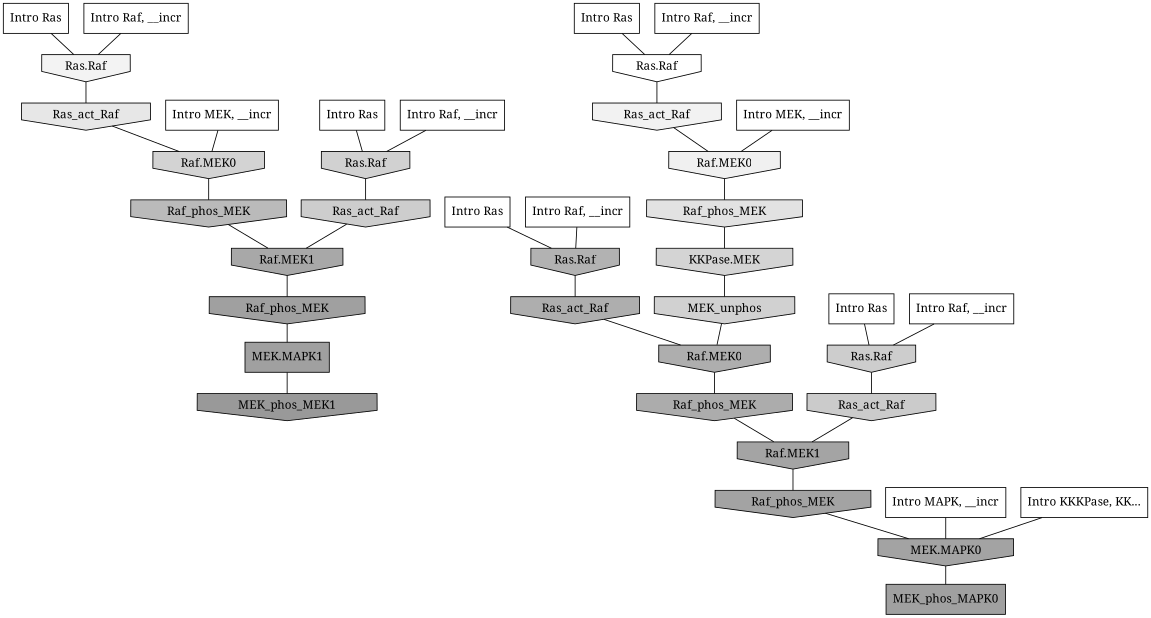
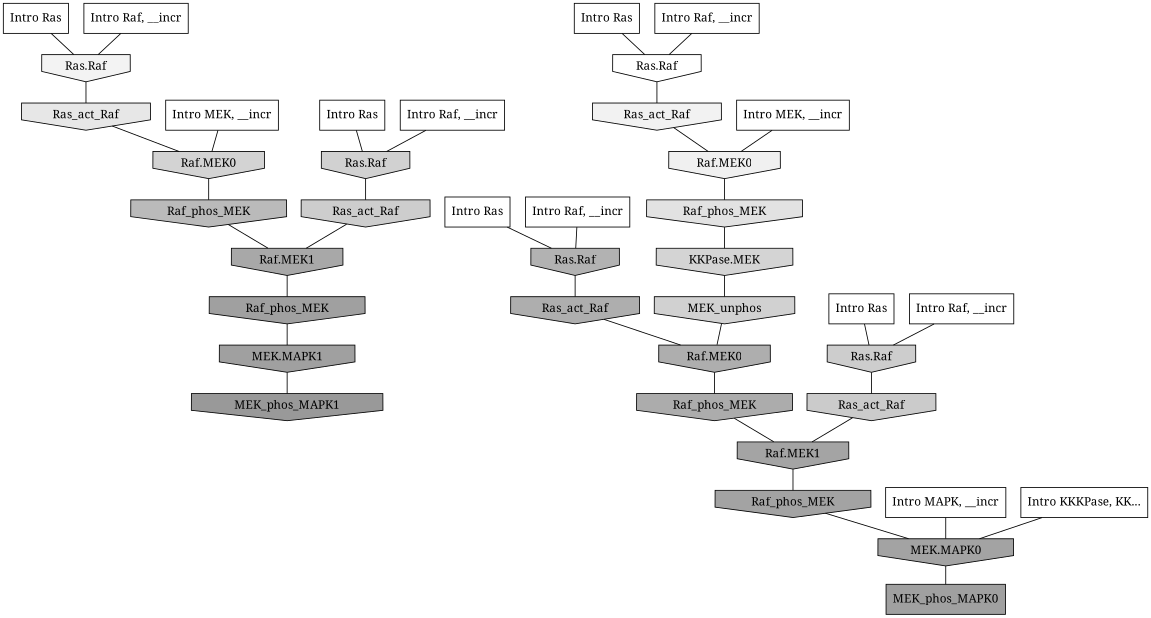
node "MEK.MAPK1": shape box -> invhouse
node "MEK_phos_MEK1": label "MEK_phos_MEK1" -> "MEK_phos_MAPK1"
